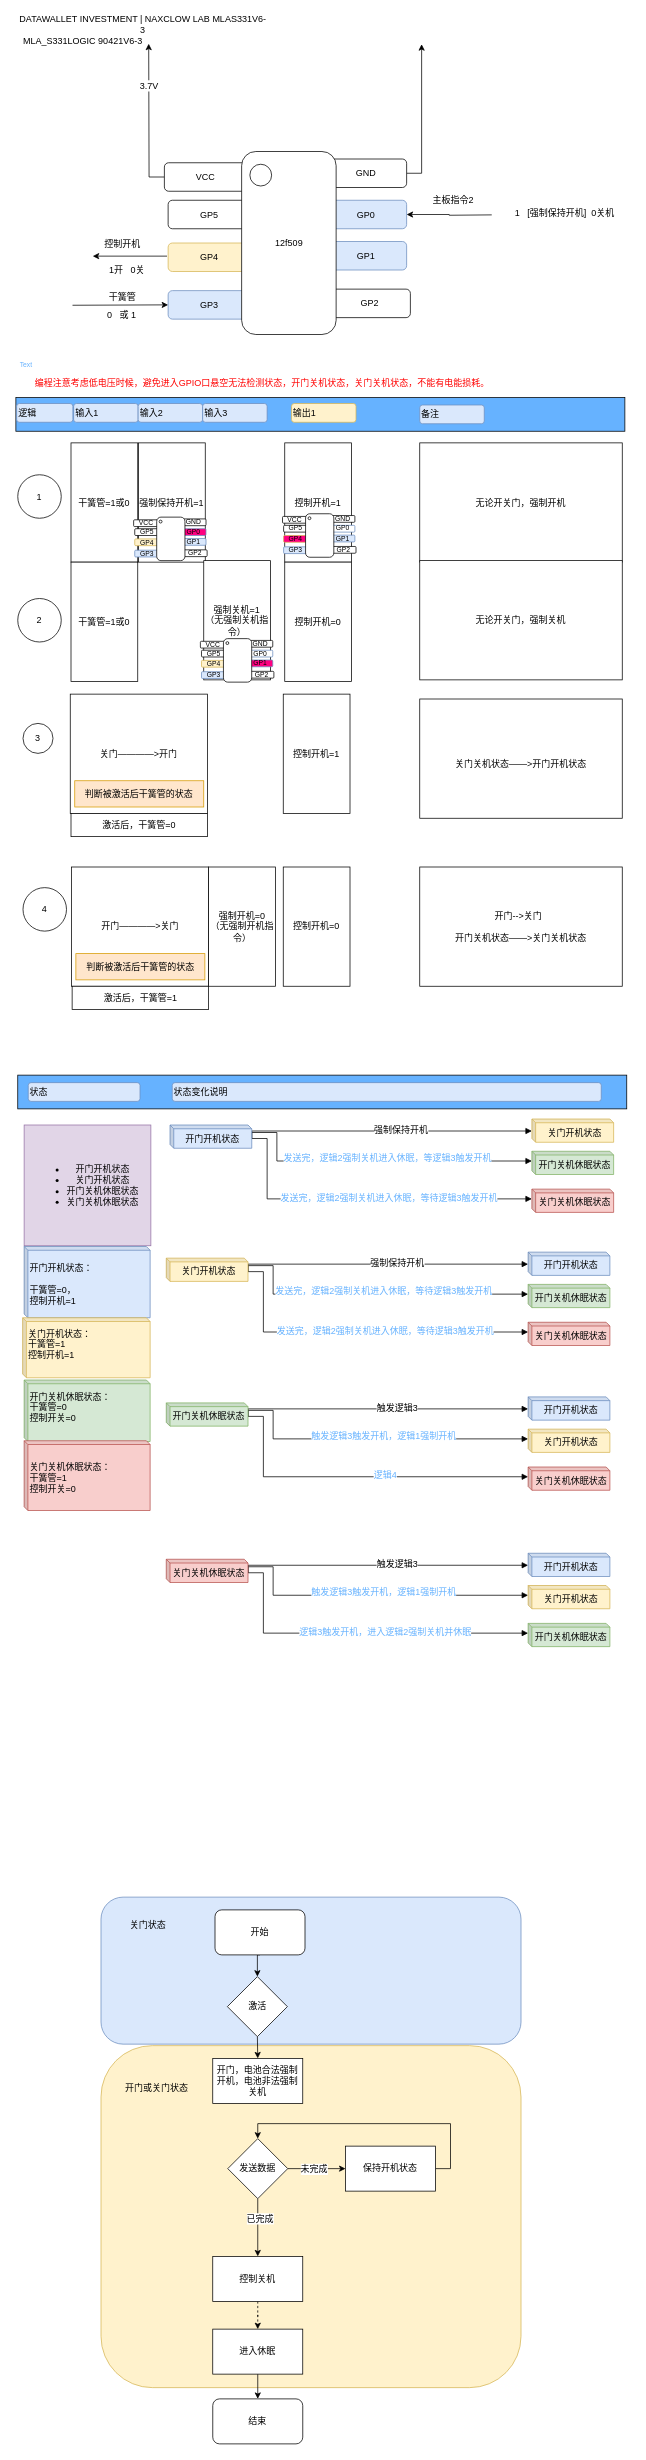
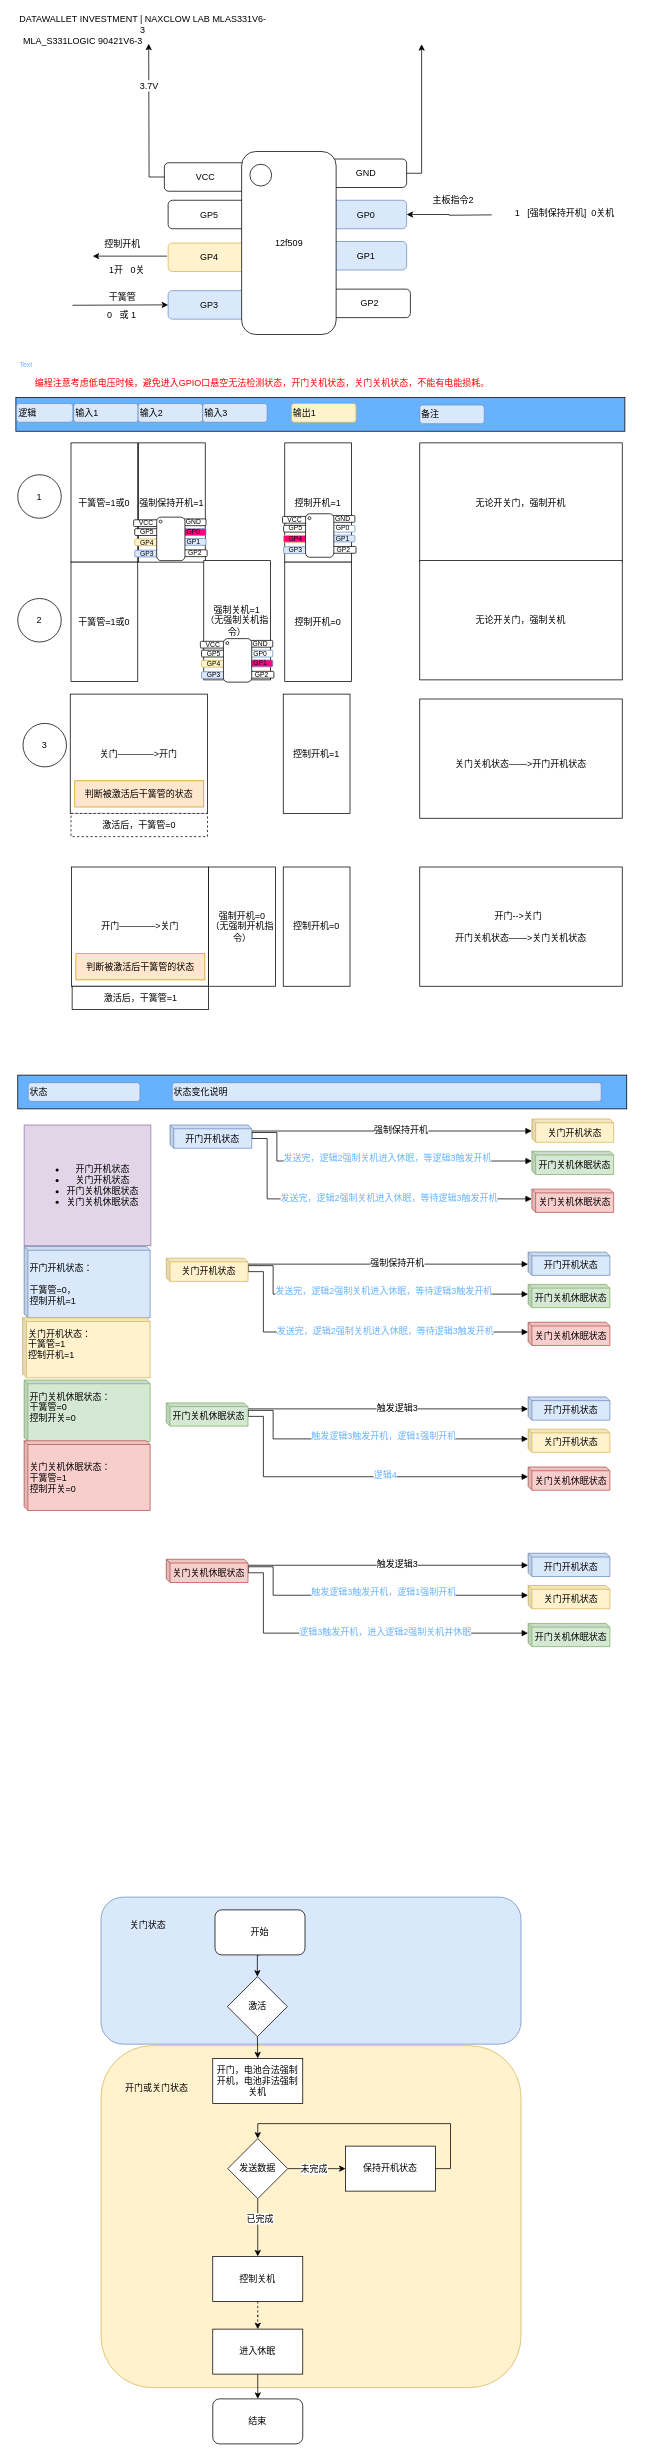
node "3": size 30x30 -> 44x44
node "激活后，干簧管=0": style solid -> dashed
node "4": removed
